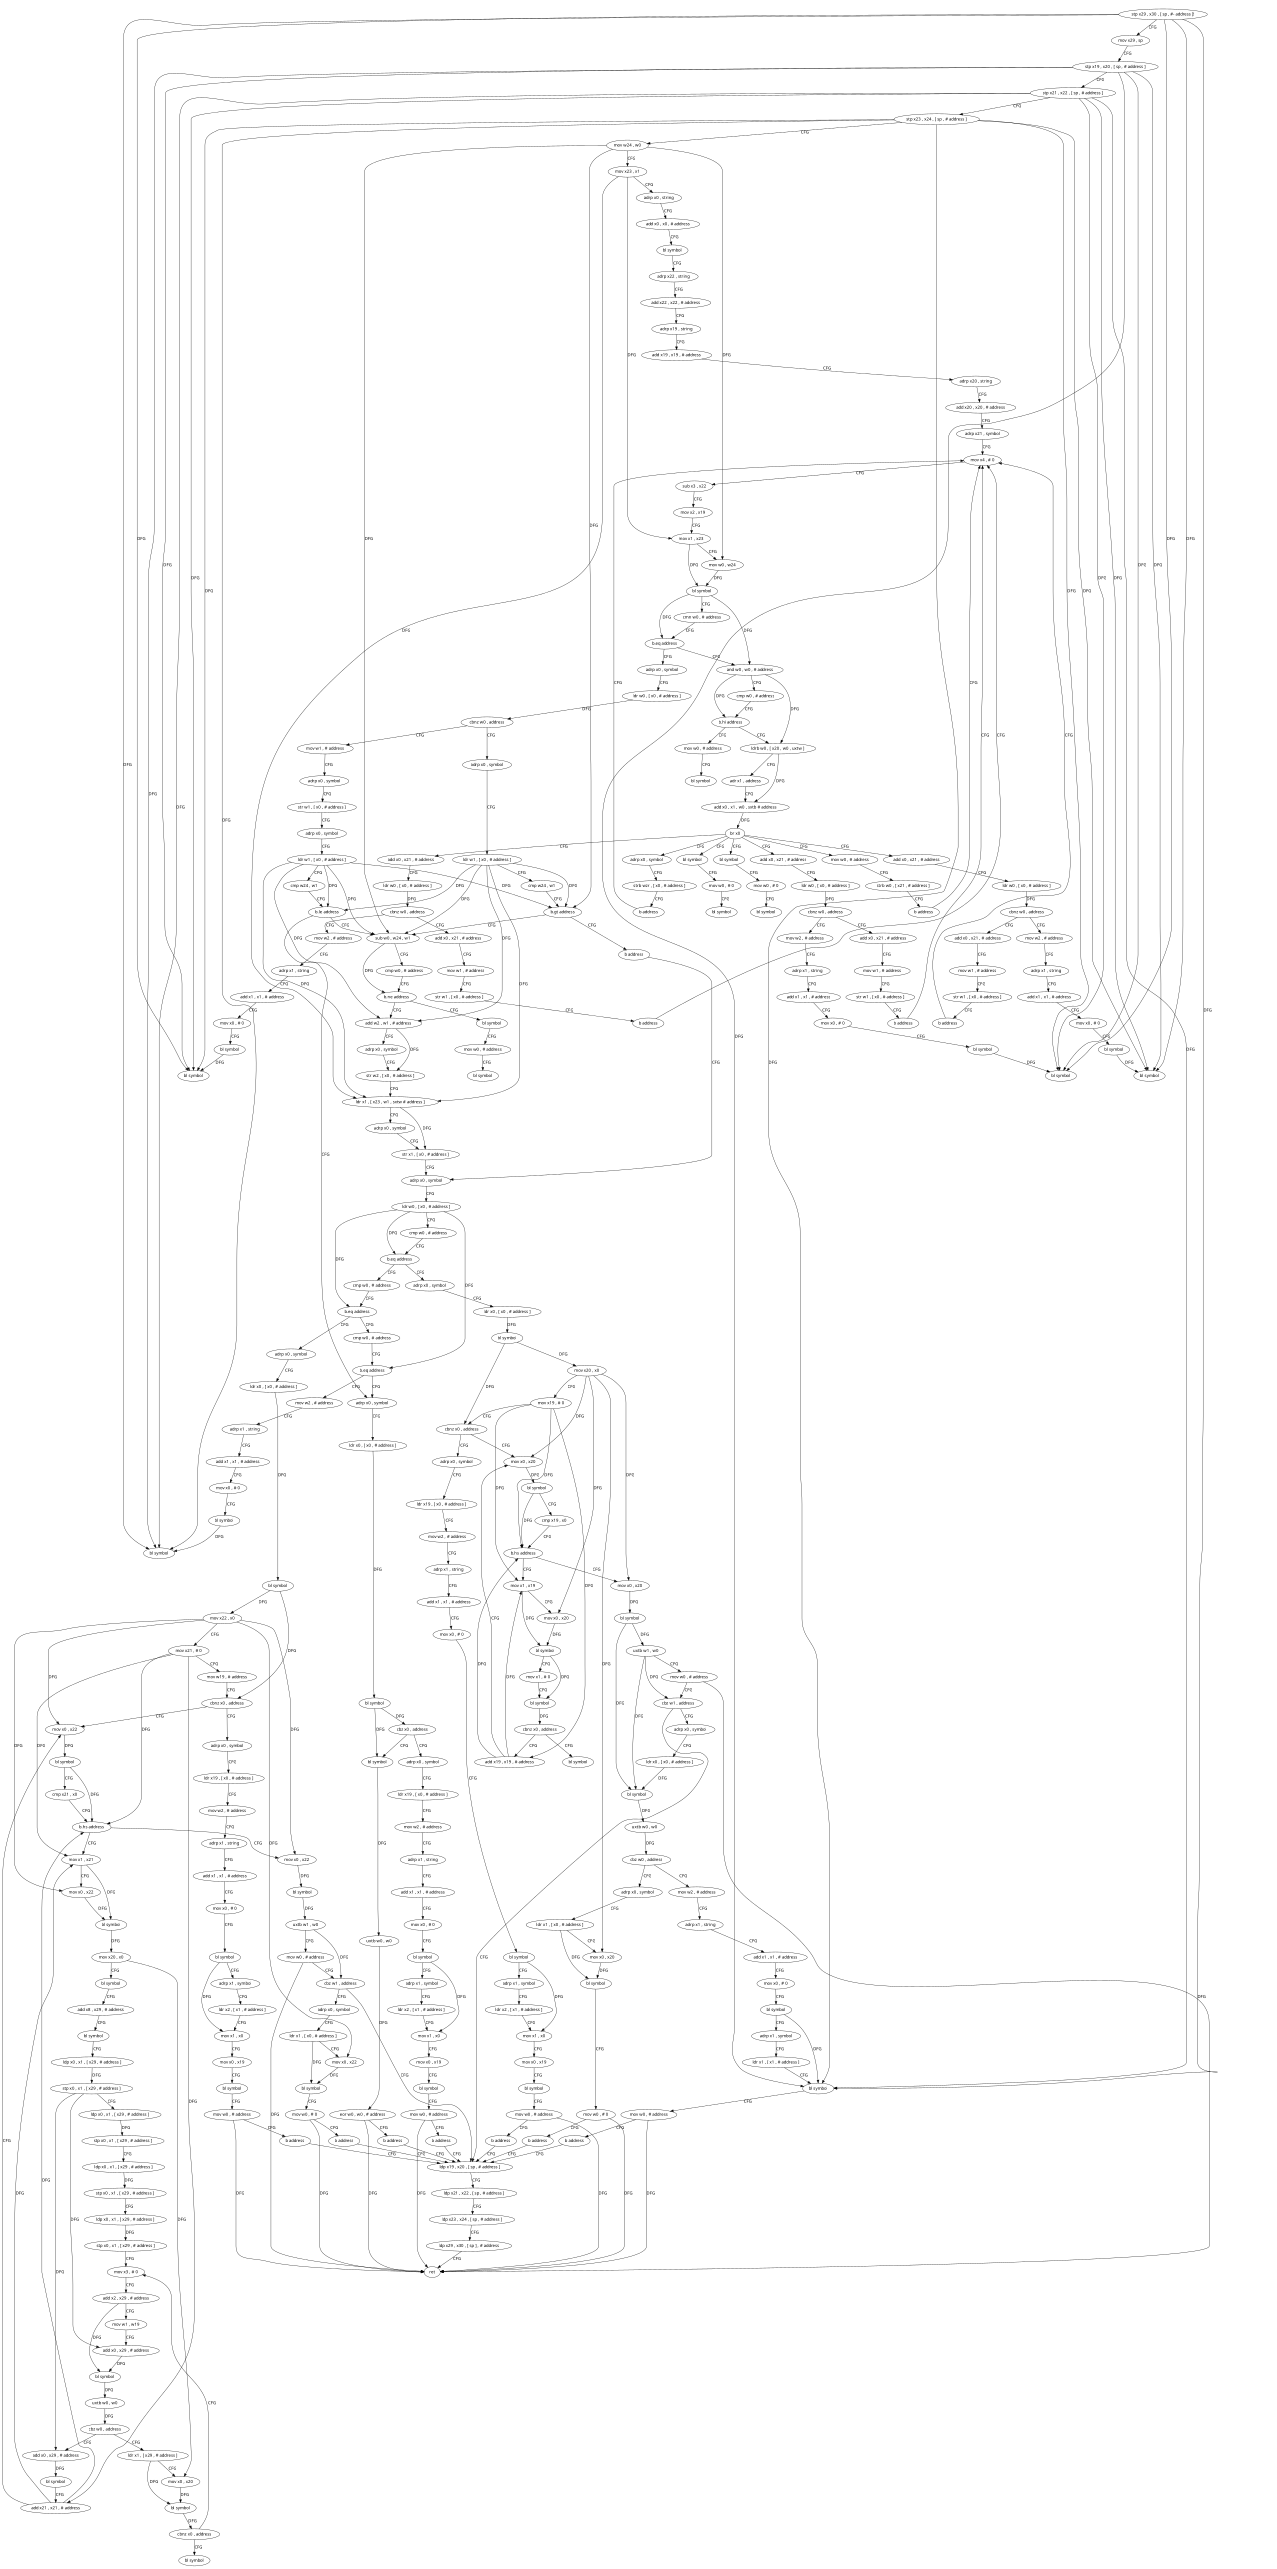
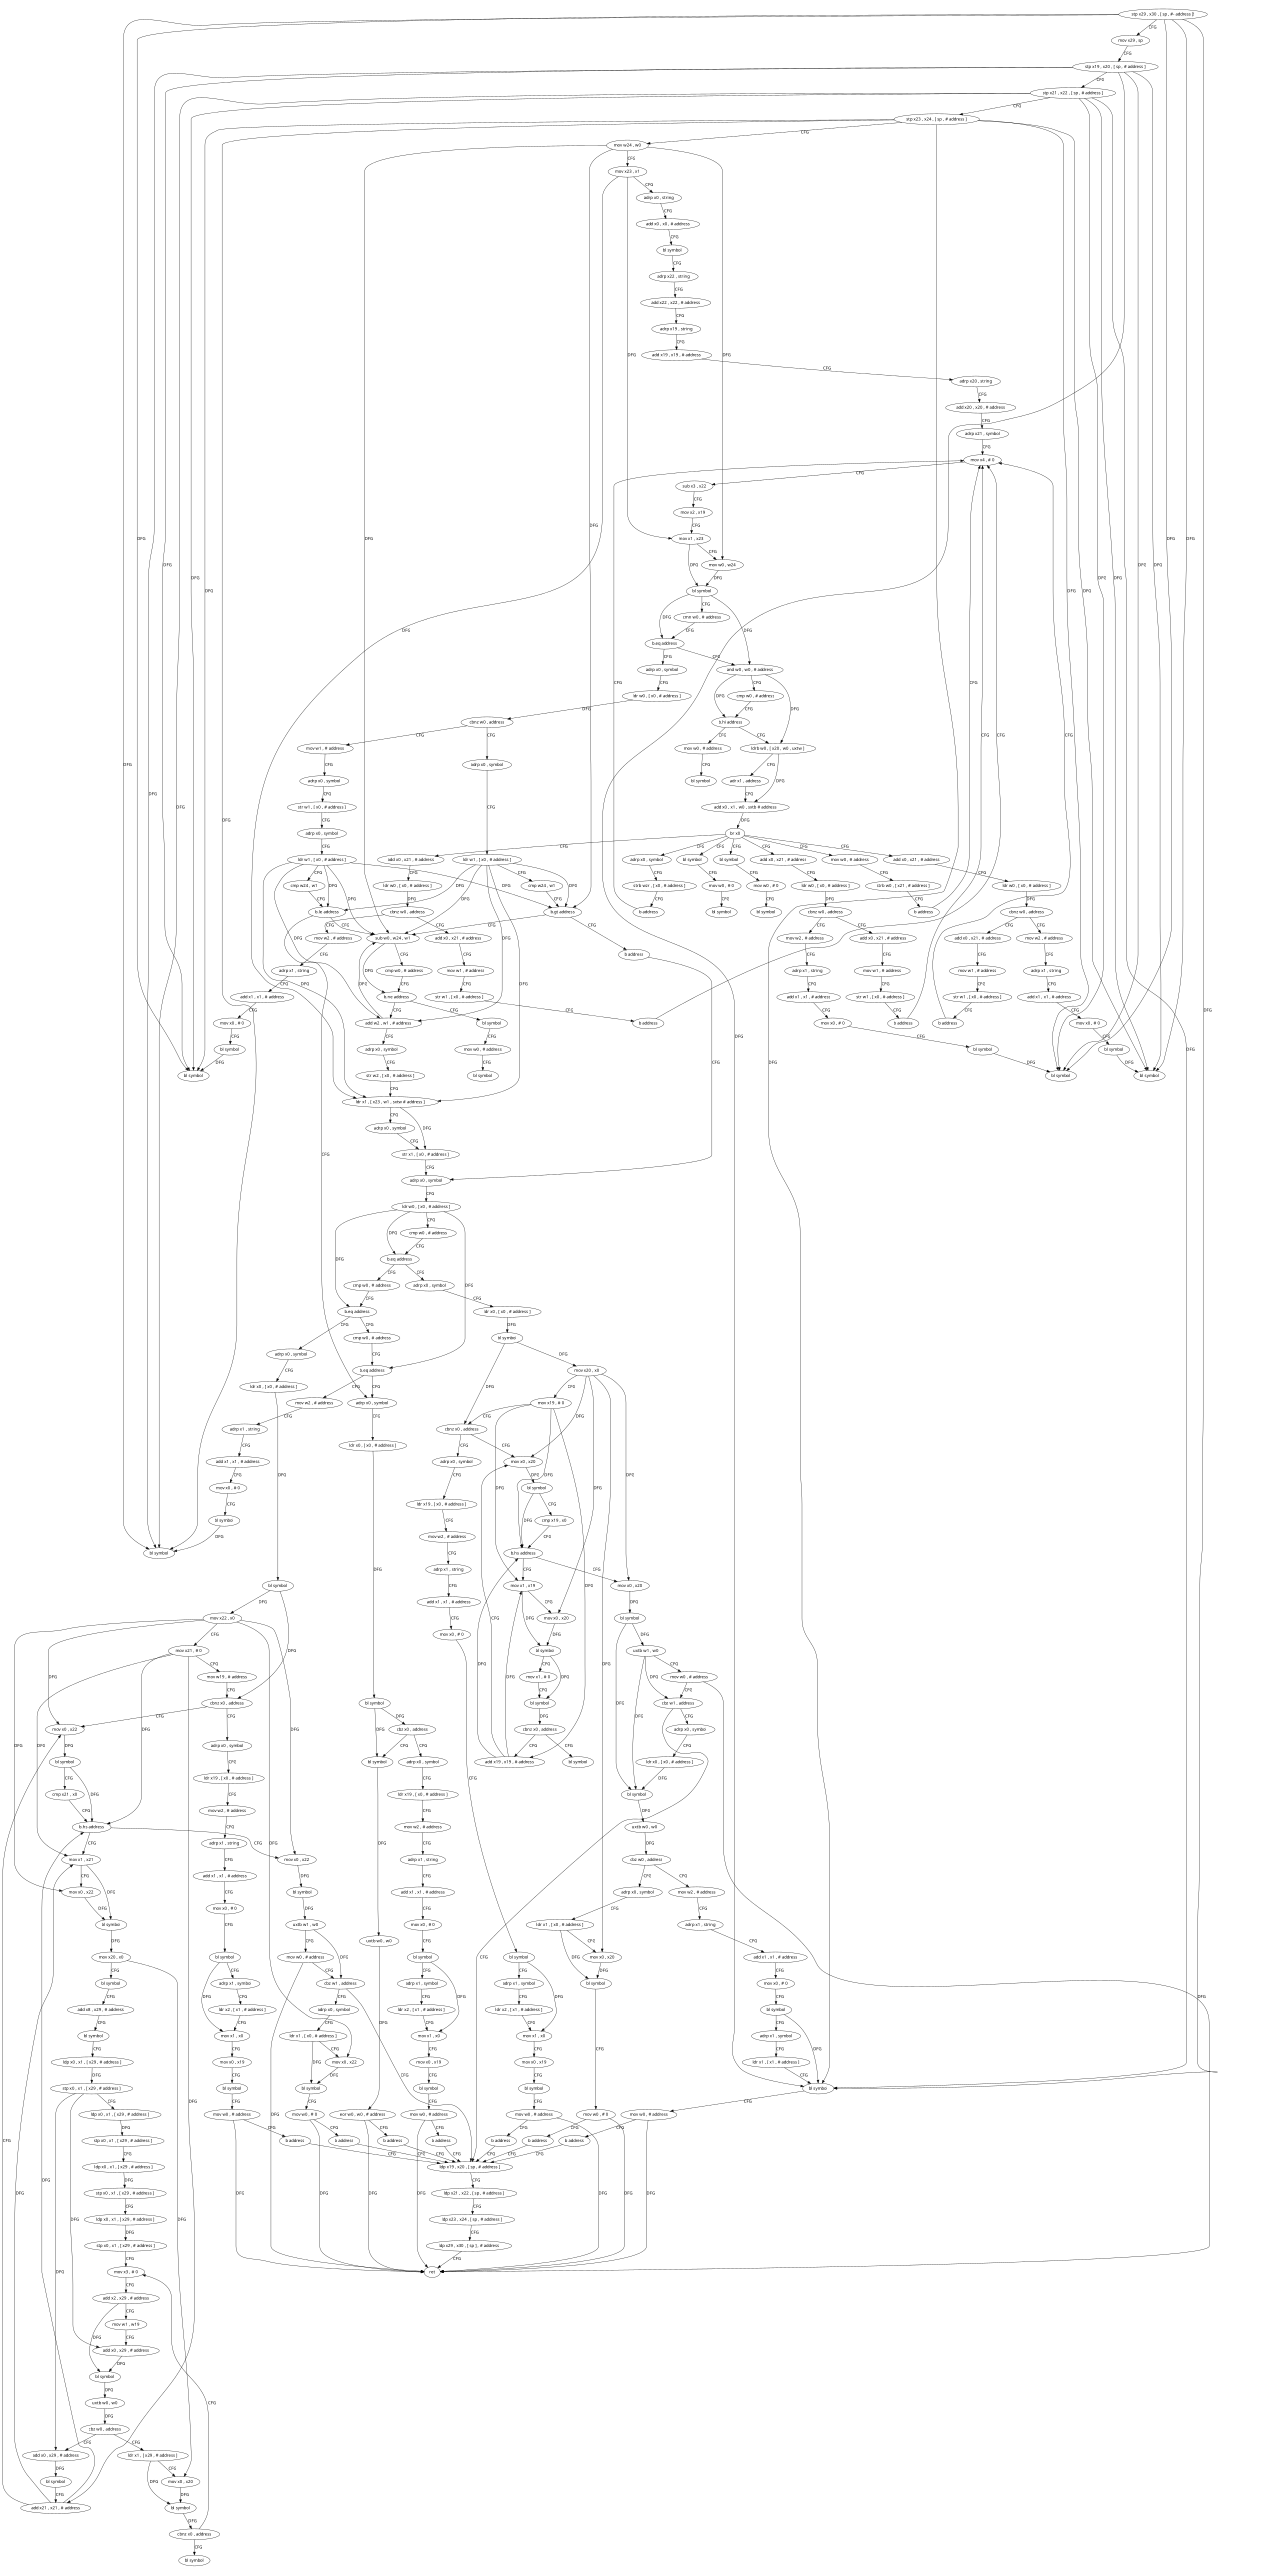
edge "add w2 , w1 , # address" -> "str w2 , [ x0 , # address ]": now "add w2 , w1 , # address" -> "sub w0 , w24 , w1"
